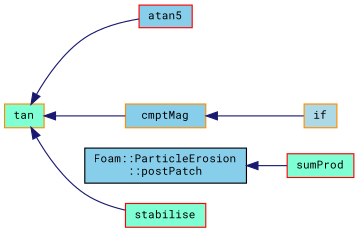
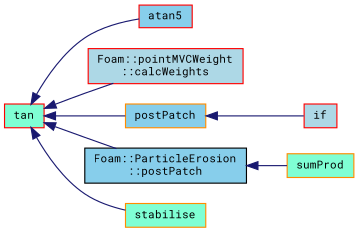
node "Foam::pointMVCWeight ::calcWeights": added
node "tan": color darkorange -> red
node "cmptMag": label "cmptMag" -> "postPatch"
node "if": color darkorange -> red
edge "Foam::ParticleErosion ::postPatch" -> "tan": added
node "sumProd": color red -> darkorange
node "stabilise": color red -> darkorange
